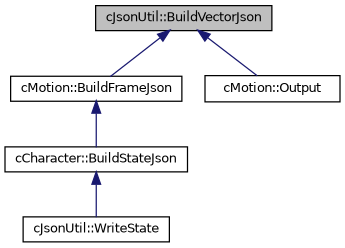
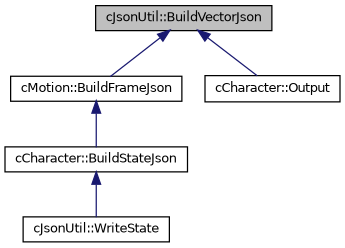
node "cMotion::Output": label "cMotion::Output" -> "cCharacter::Output"
